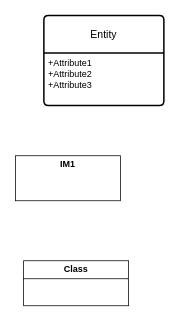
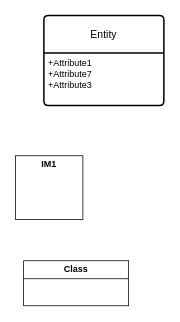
node "+Attribute1 +Attribute2 +Attribute3": label "+Attribute1 +Attribute2 +Attribute3" -> "+Attribute1 +Attribute7 +Attribute3"
node "IM1": size 105x45 -> 68x64
